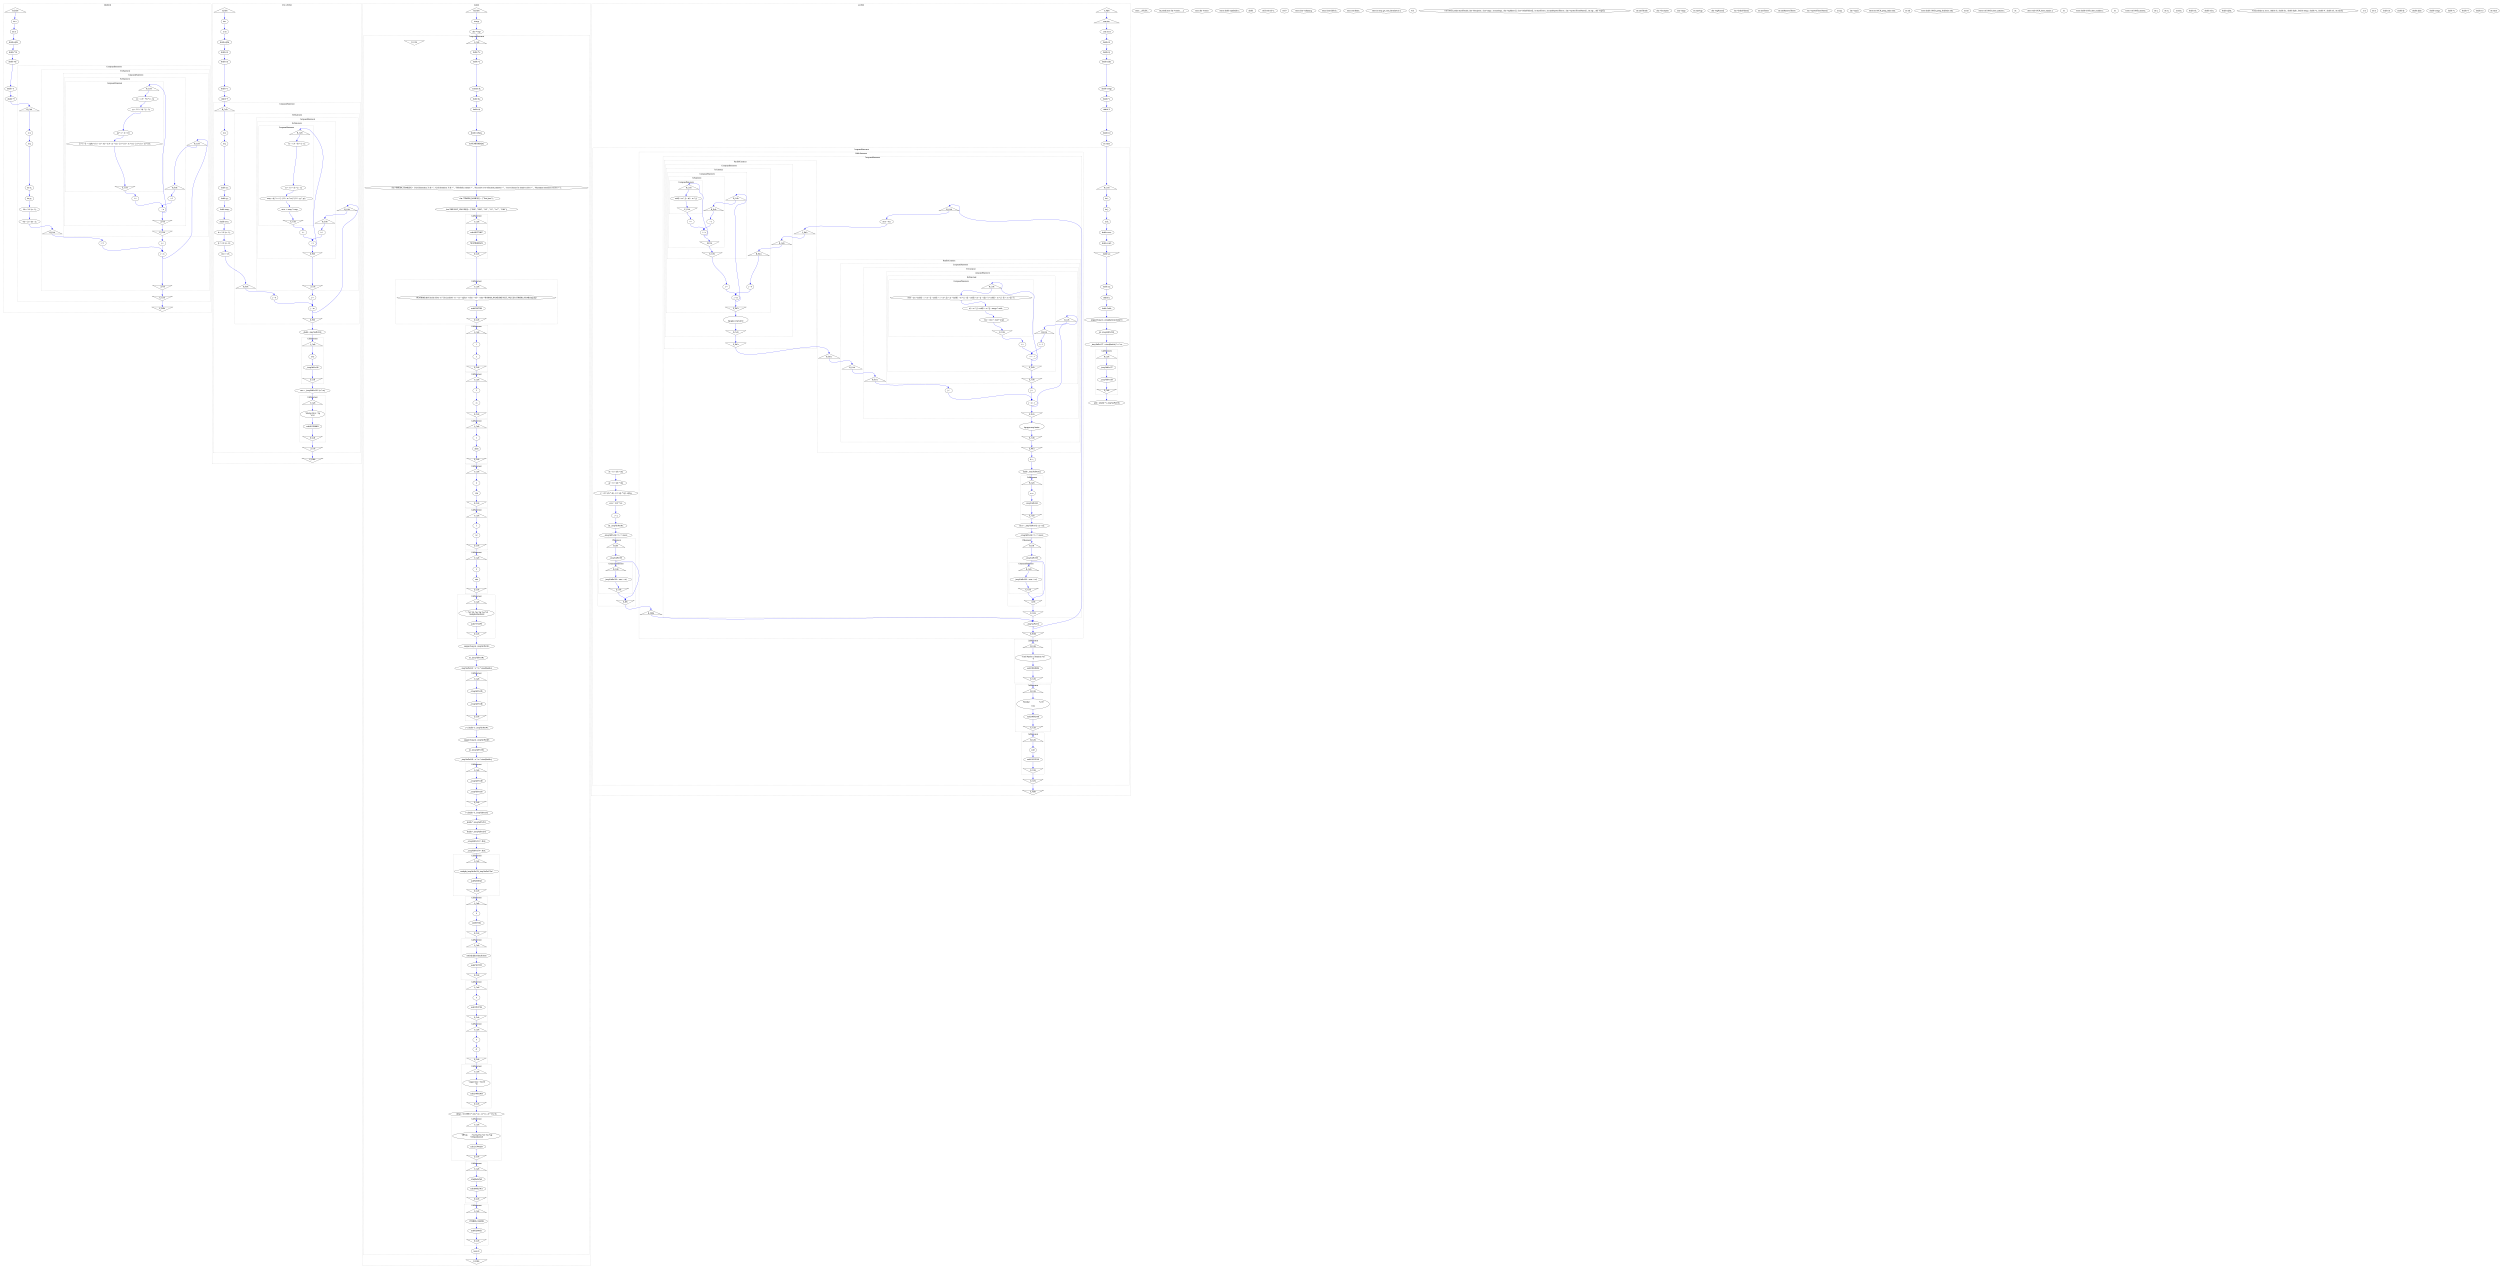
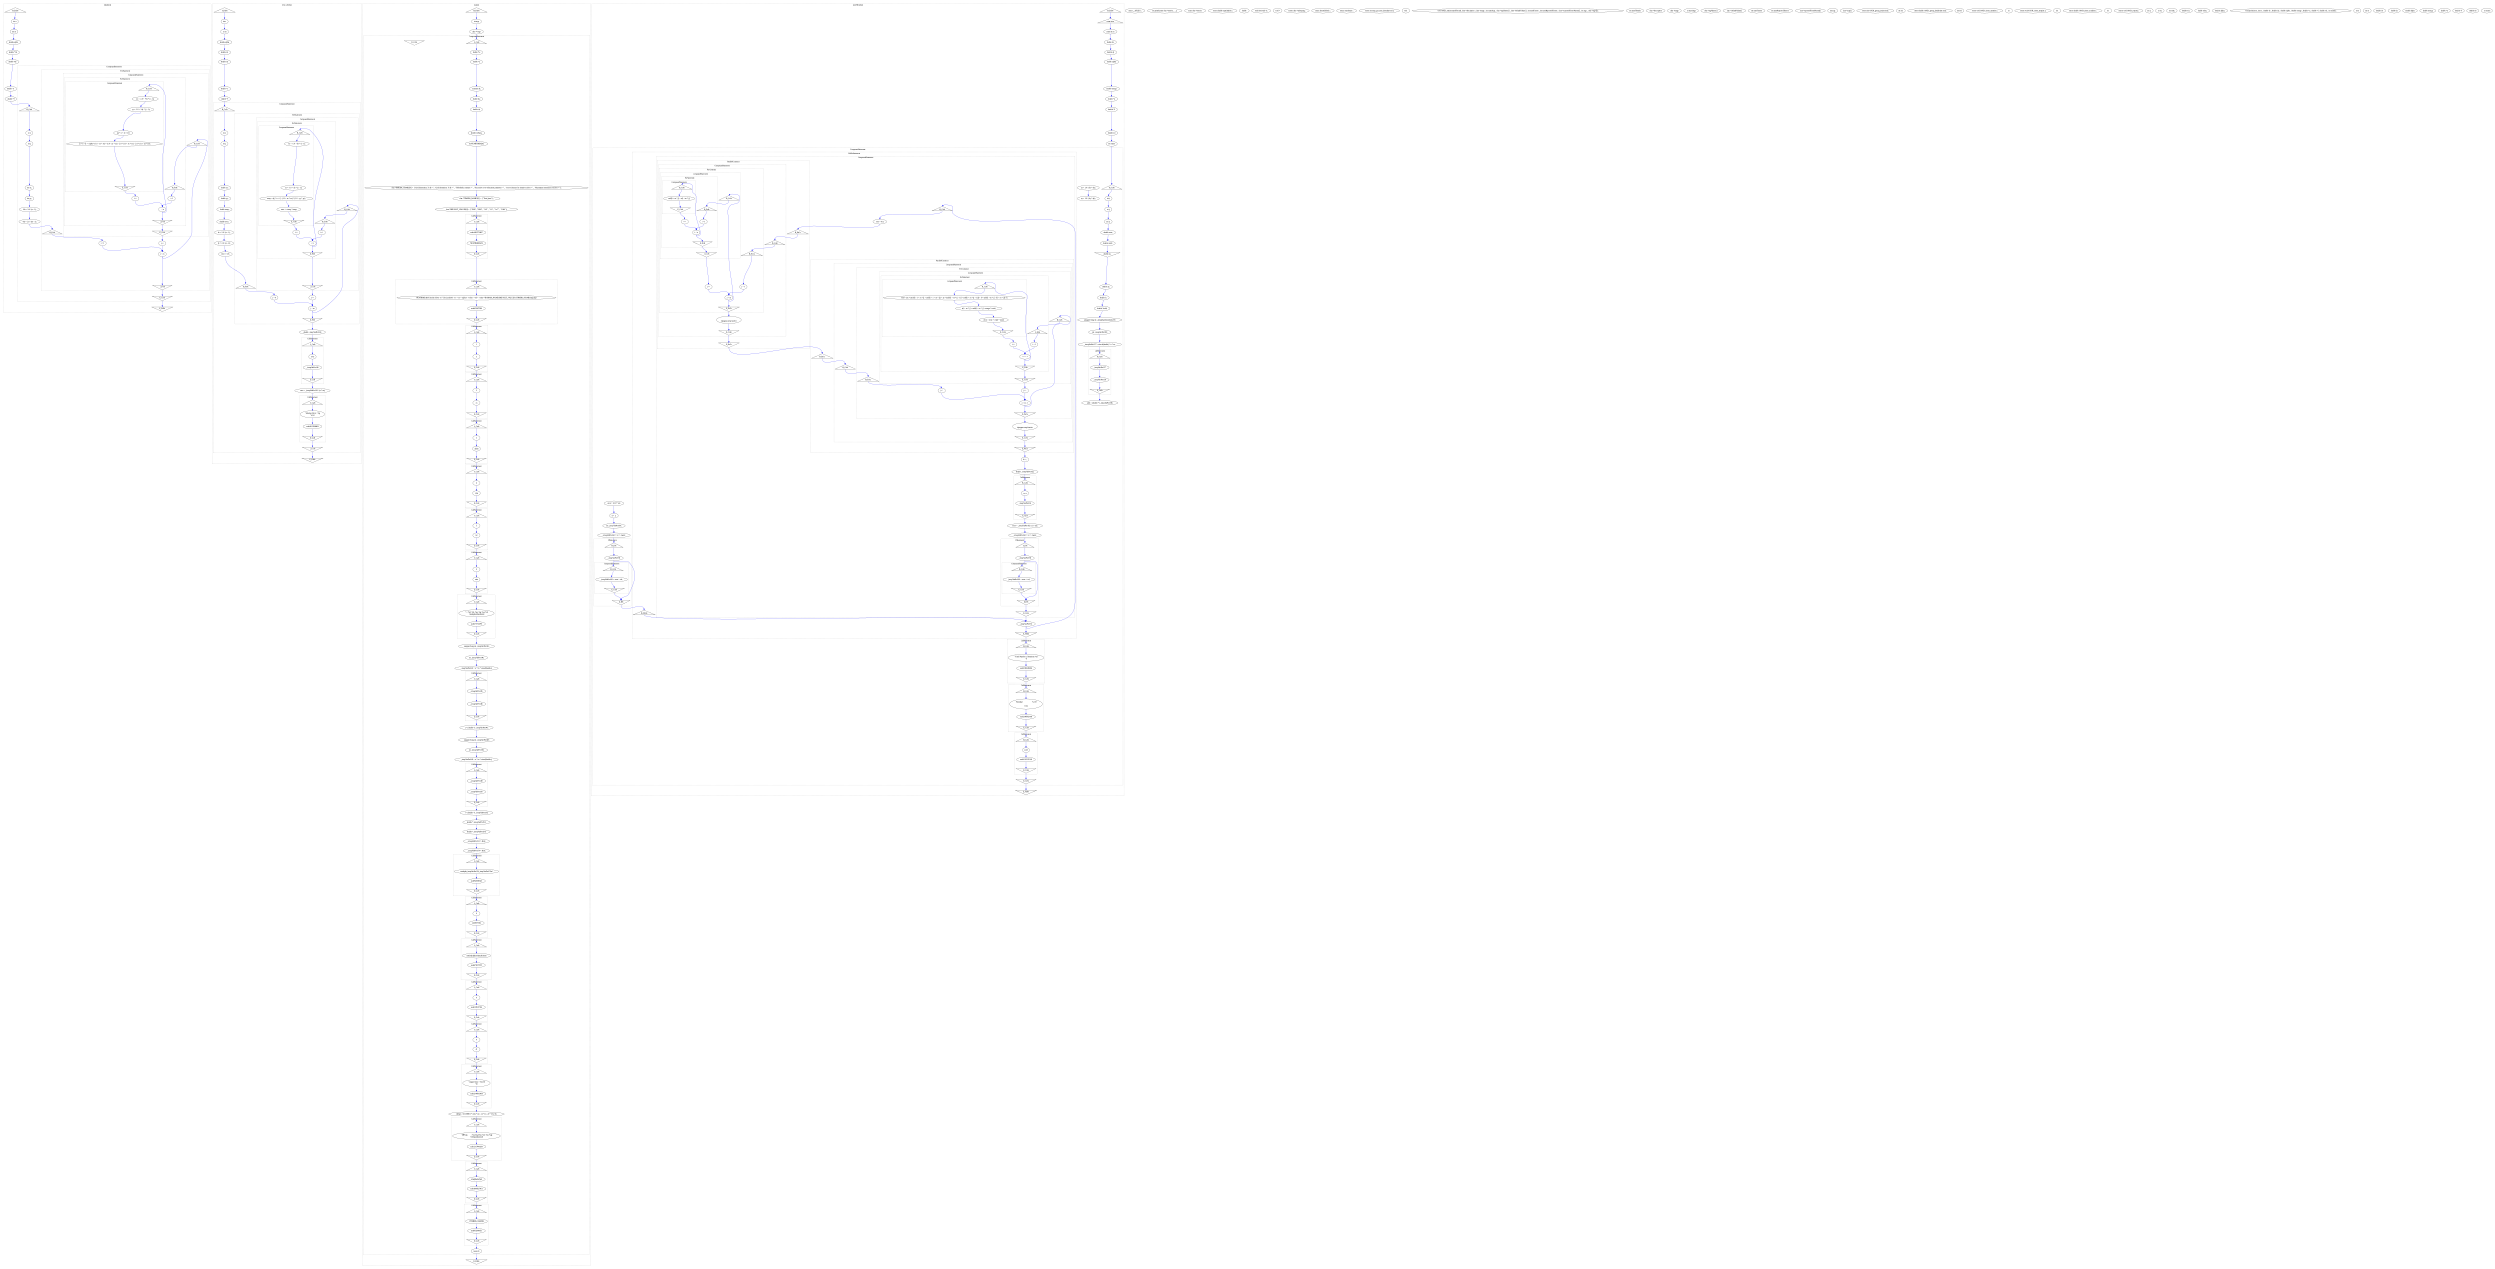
cluster "jacobi()": label "jacobi()" -> "numThreads()"
node "b = -2.0 / (dx * dx) - 2.0 / (dy * dy) - alpha;": removed
